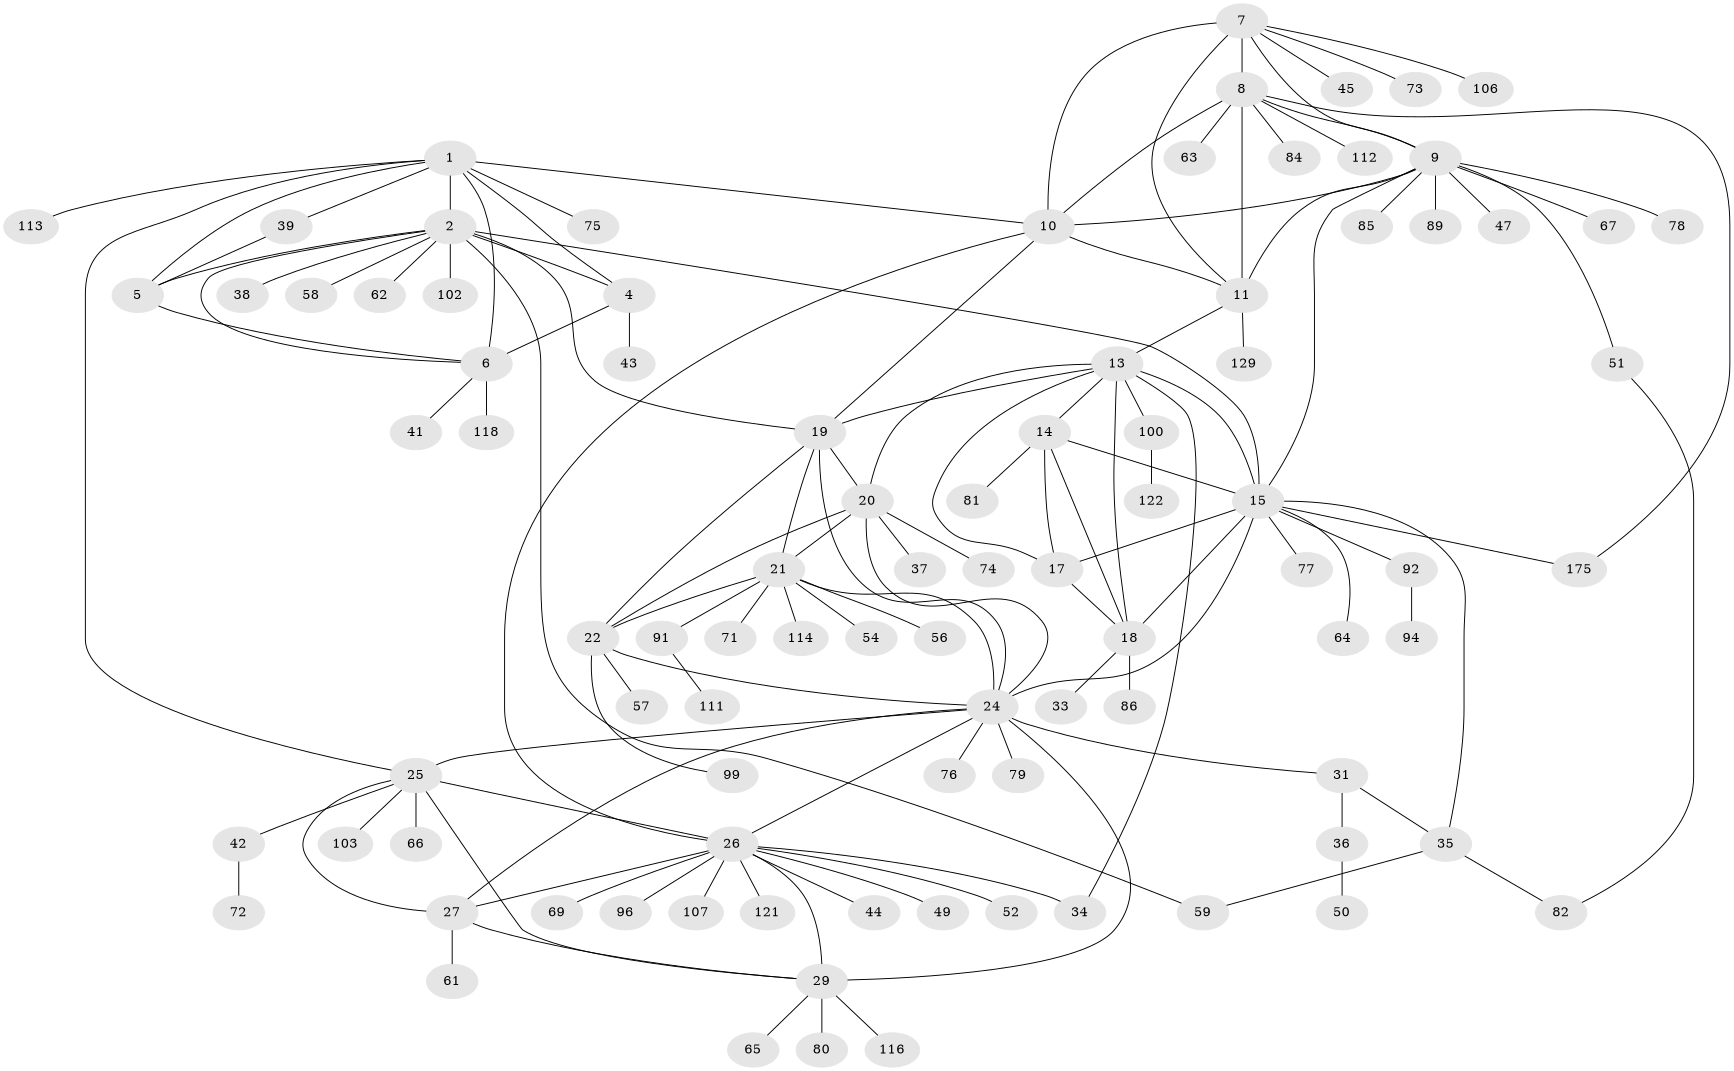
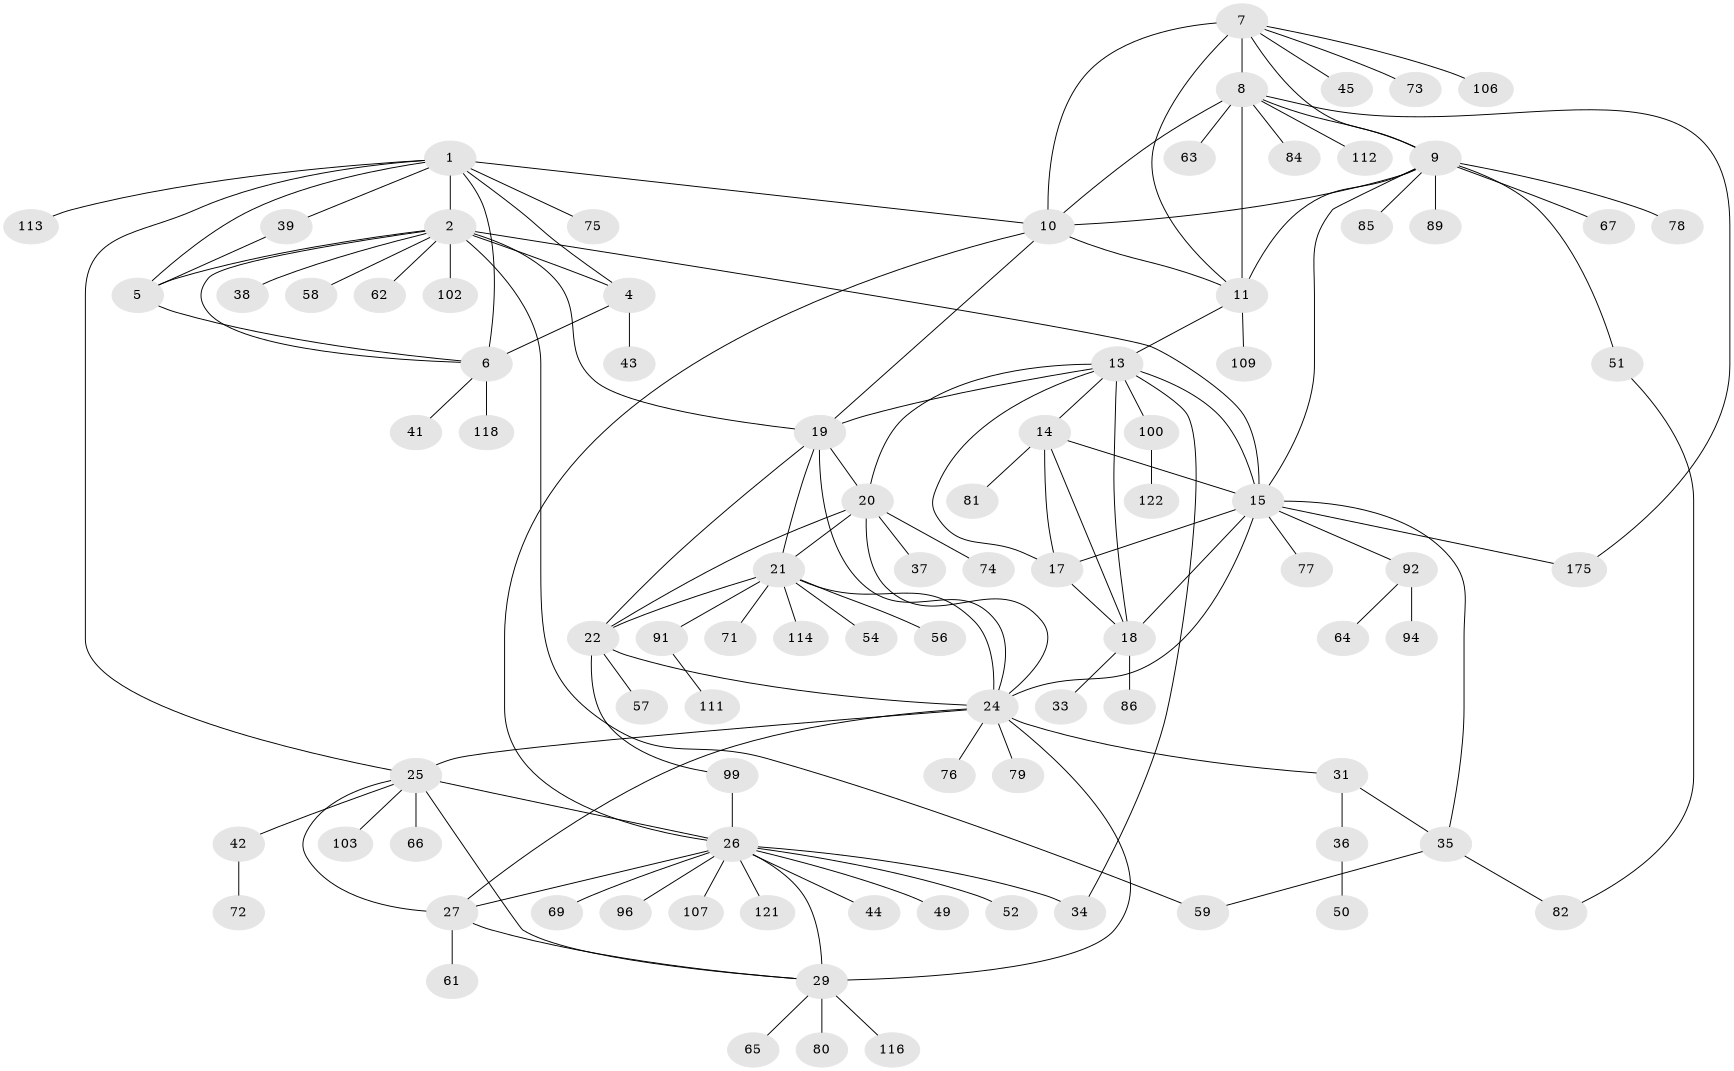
node "47": removed
node "129": label "129" -> "109"
edge "15" -- "64": now "92" -- "64"
edge "24" -- "26": now "99" -- "26"
